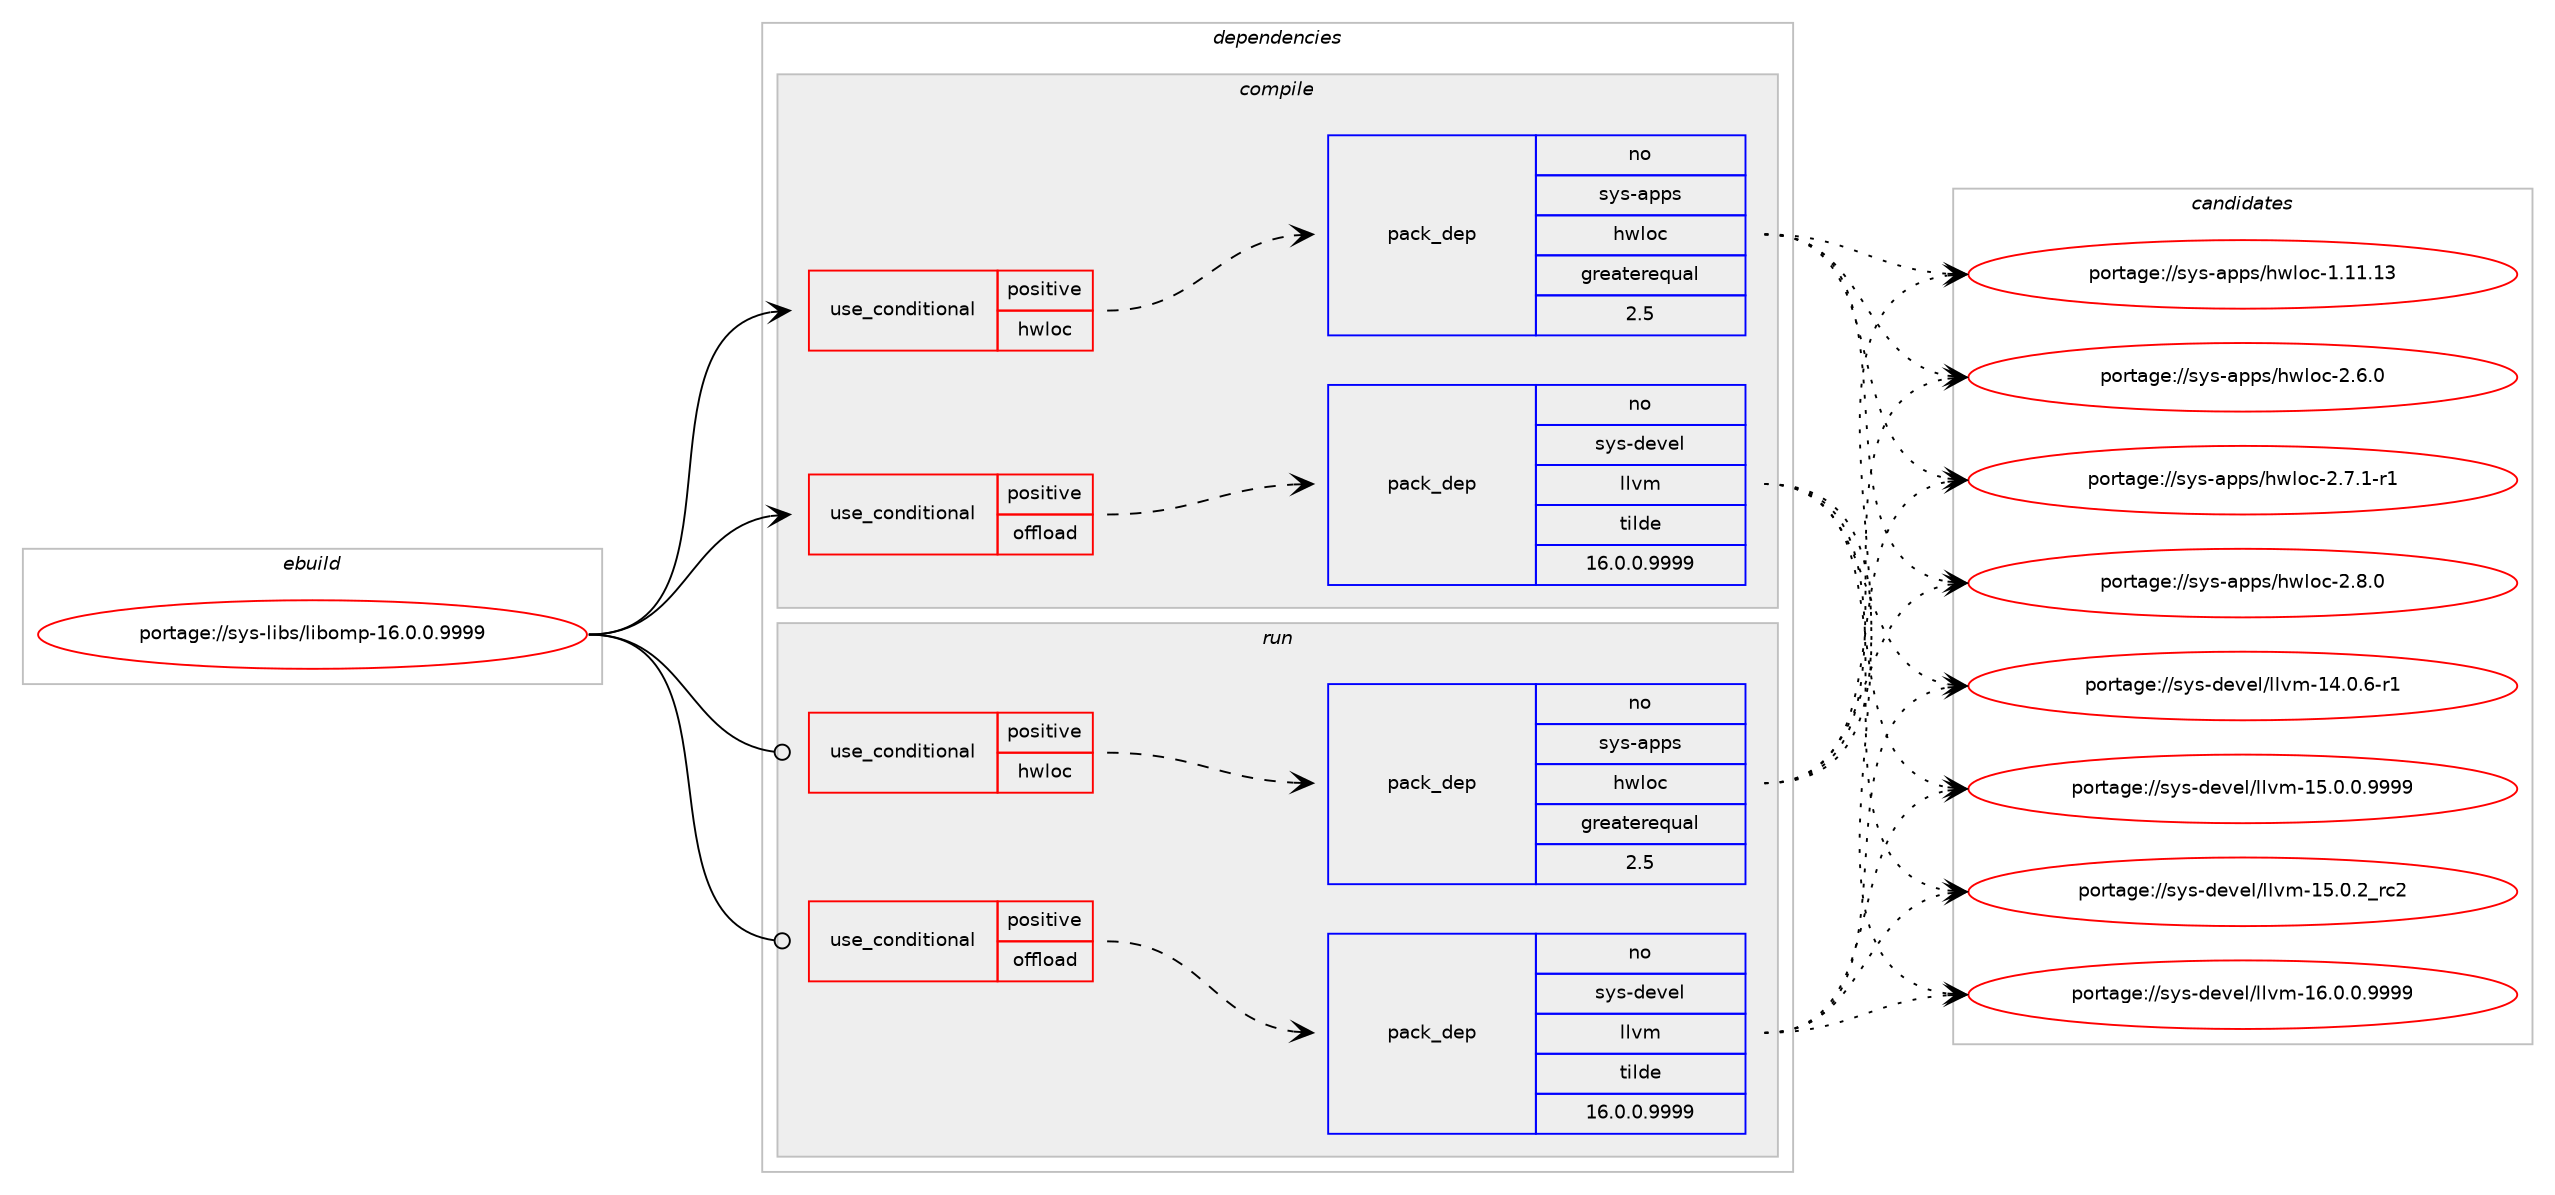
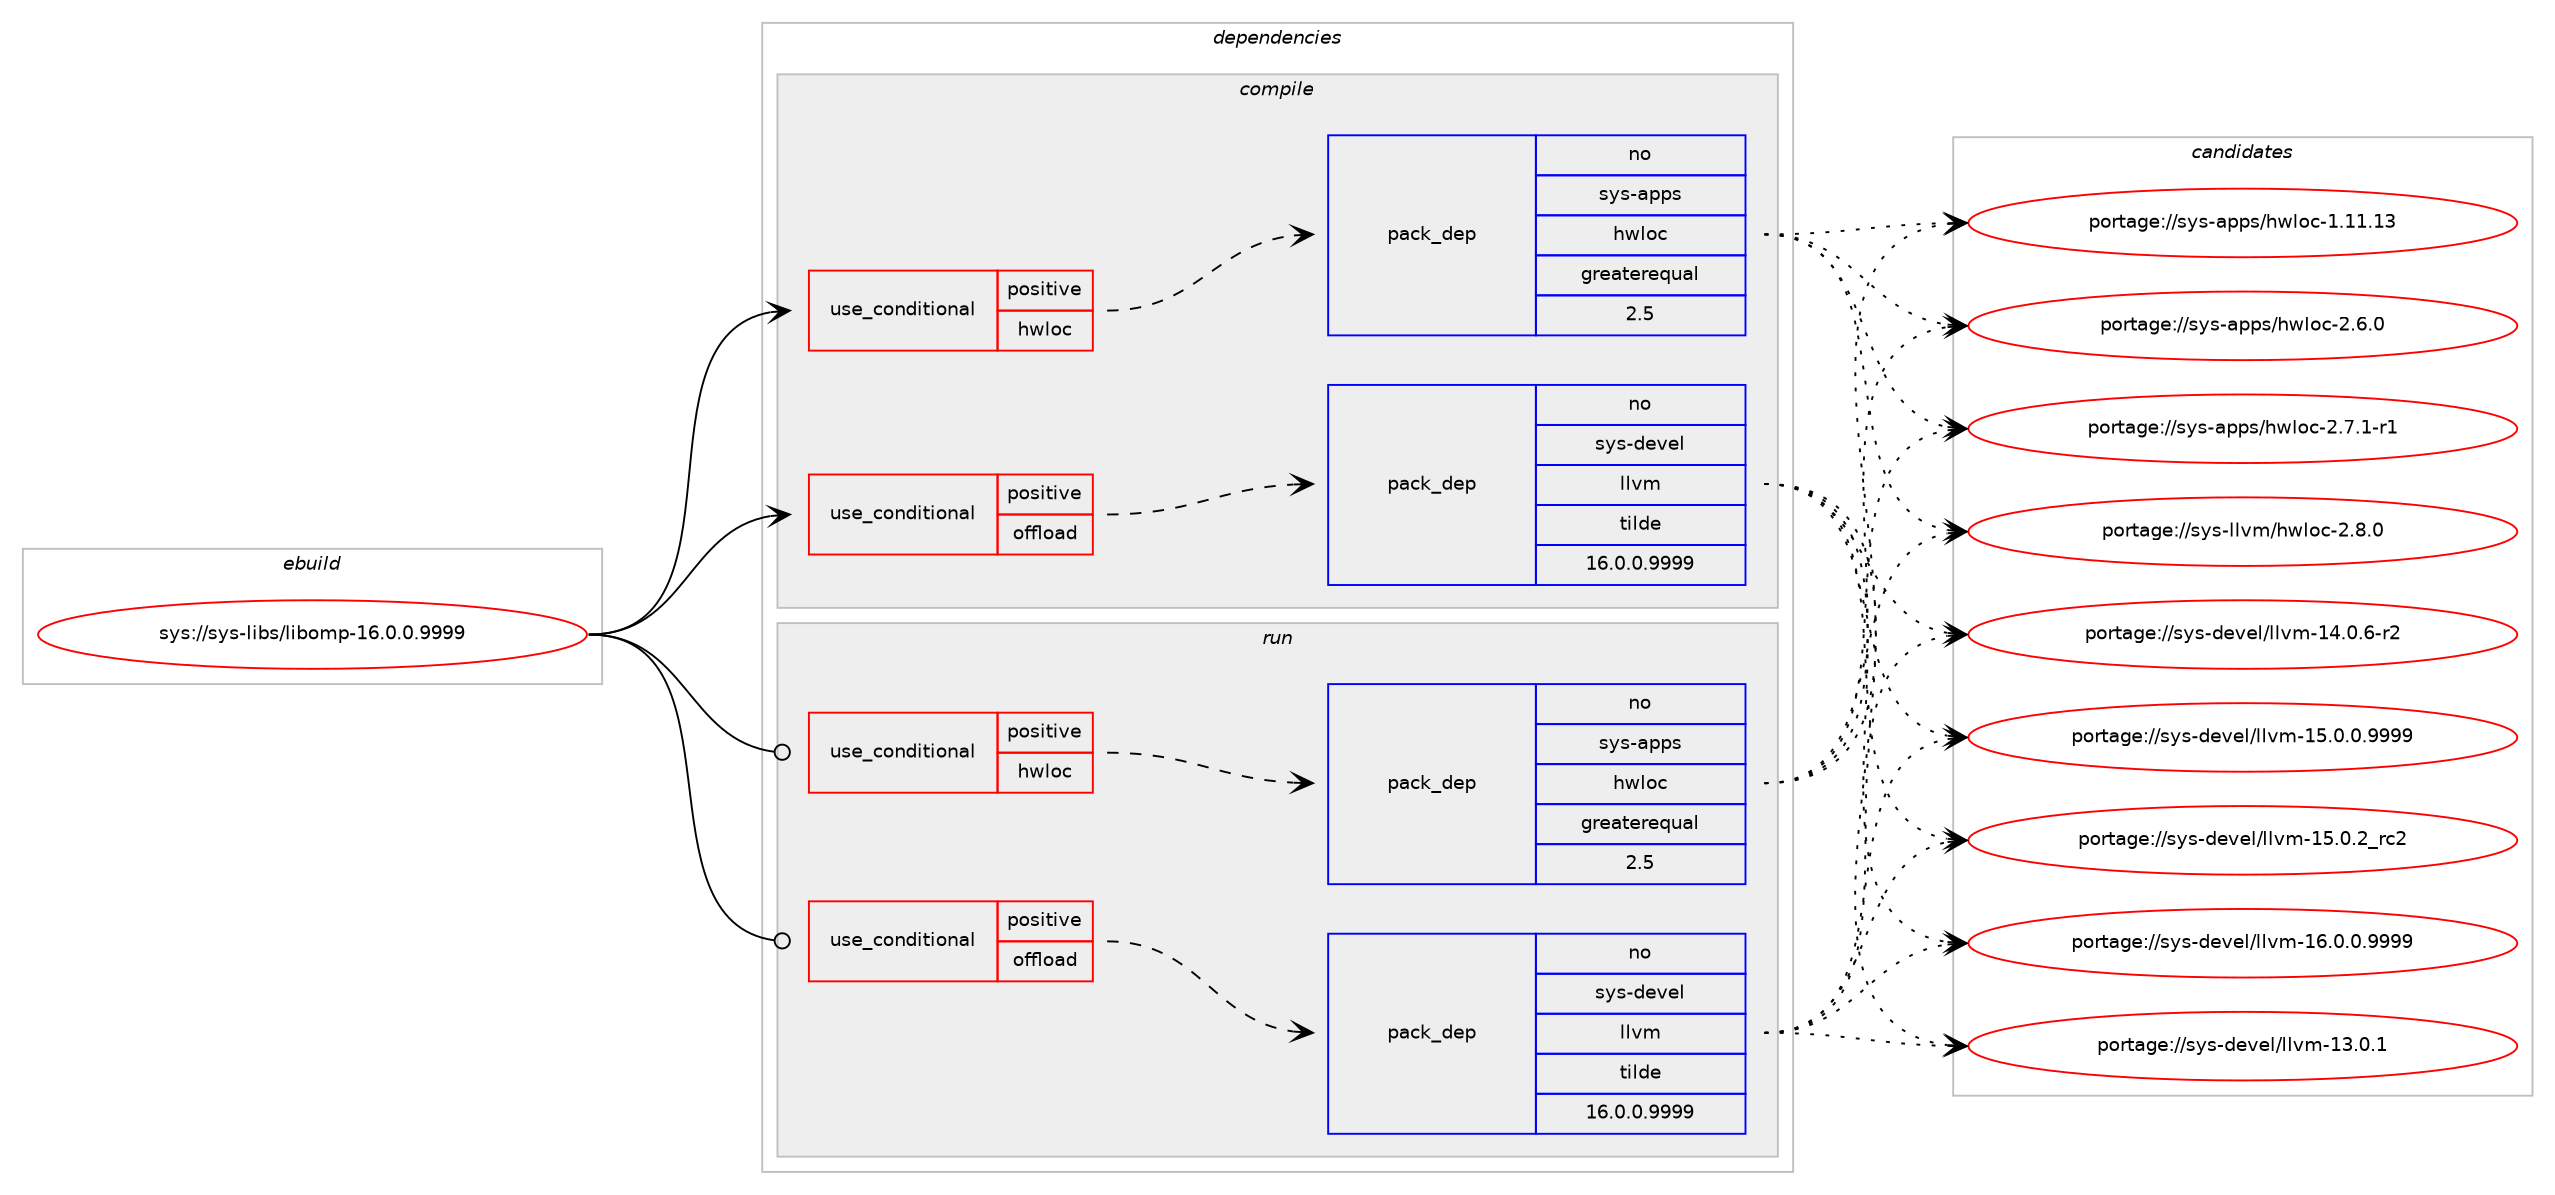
node "portage://sys-apps/hwloc-2.8.0": label "portage://sys-apps/hwloc-2.8.0" -> "portage://sys-llvm/hwloc-2.8.0"
node "portage://sys-libs/libomp-16.0.0.9999": label "portage://sys-libs/libomp-16.0.0.9999" -> "sys://sys-libs/libomp-16.0.0.9999"
node "portage://sys-devel/llvm-14.0.6-r1": label "portage://sys-devel/llvm-14.0.6-r1" -> "portage://sys-devel/llvm-14.0.6-r2"
node "portage://sys-devel/llvm-13.0.1": added
